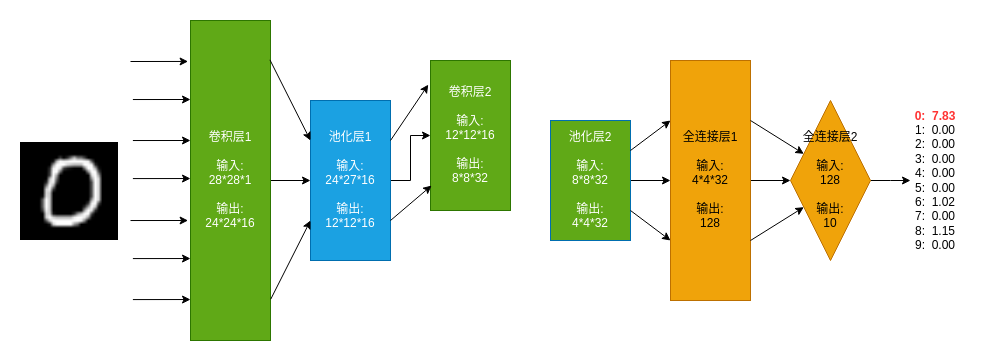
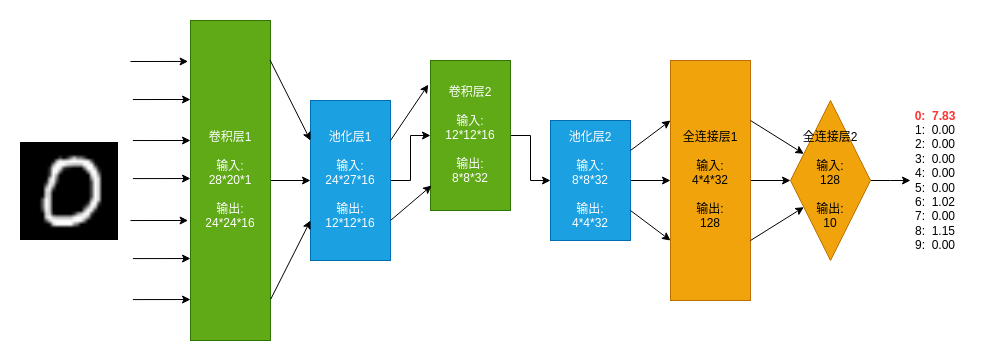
edge "卷积层2 输入: 12*12*16 输出: 8*8*32" -> "池化层2 输入: 8*8*32 输出: 4*4*32": added
node "卷积层1 输入: 28*28*1 输出: 24*24*16": label "卷积层1 输入: 28*28*1 输出: 24*24*16" -> "卷积层1 输入: 28*20*1 输出: 24*24*16"
node "池化层2 输入: 8*8*32 输出: 4*4*32": fillcolor #60a917 -> #1ba1e2
